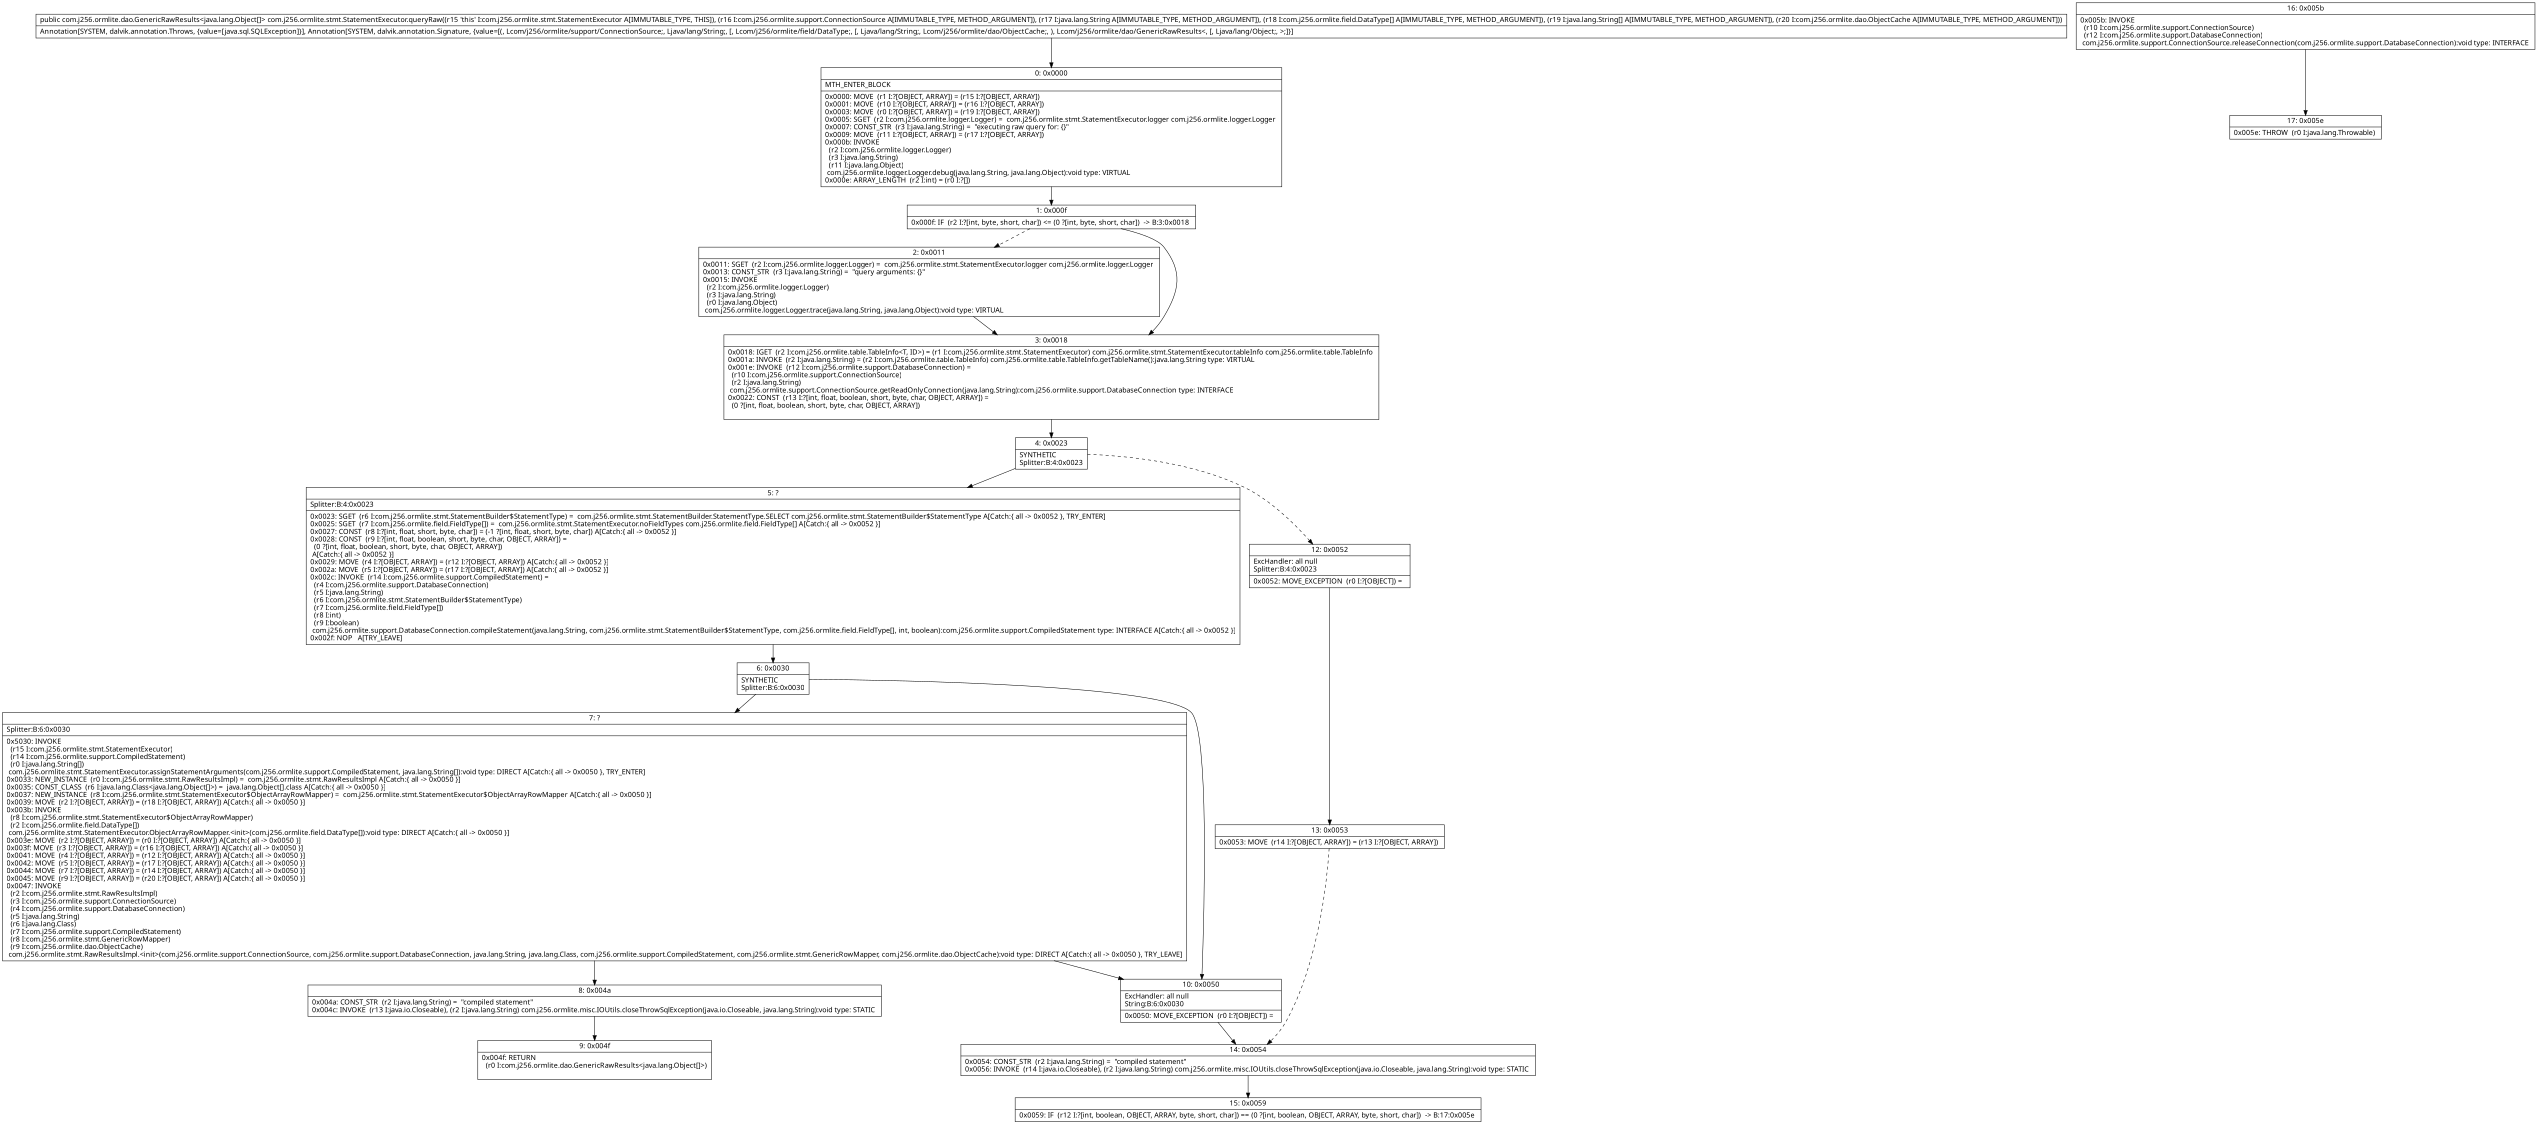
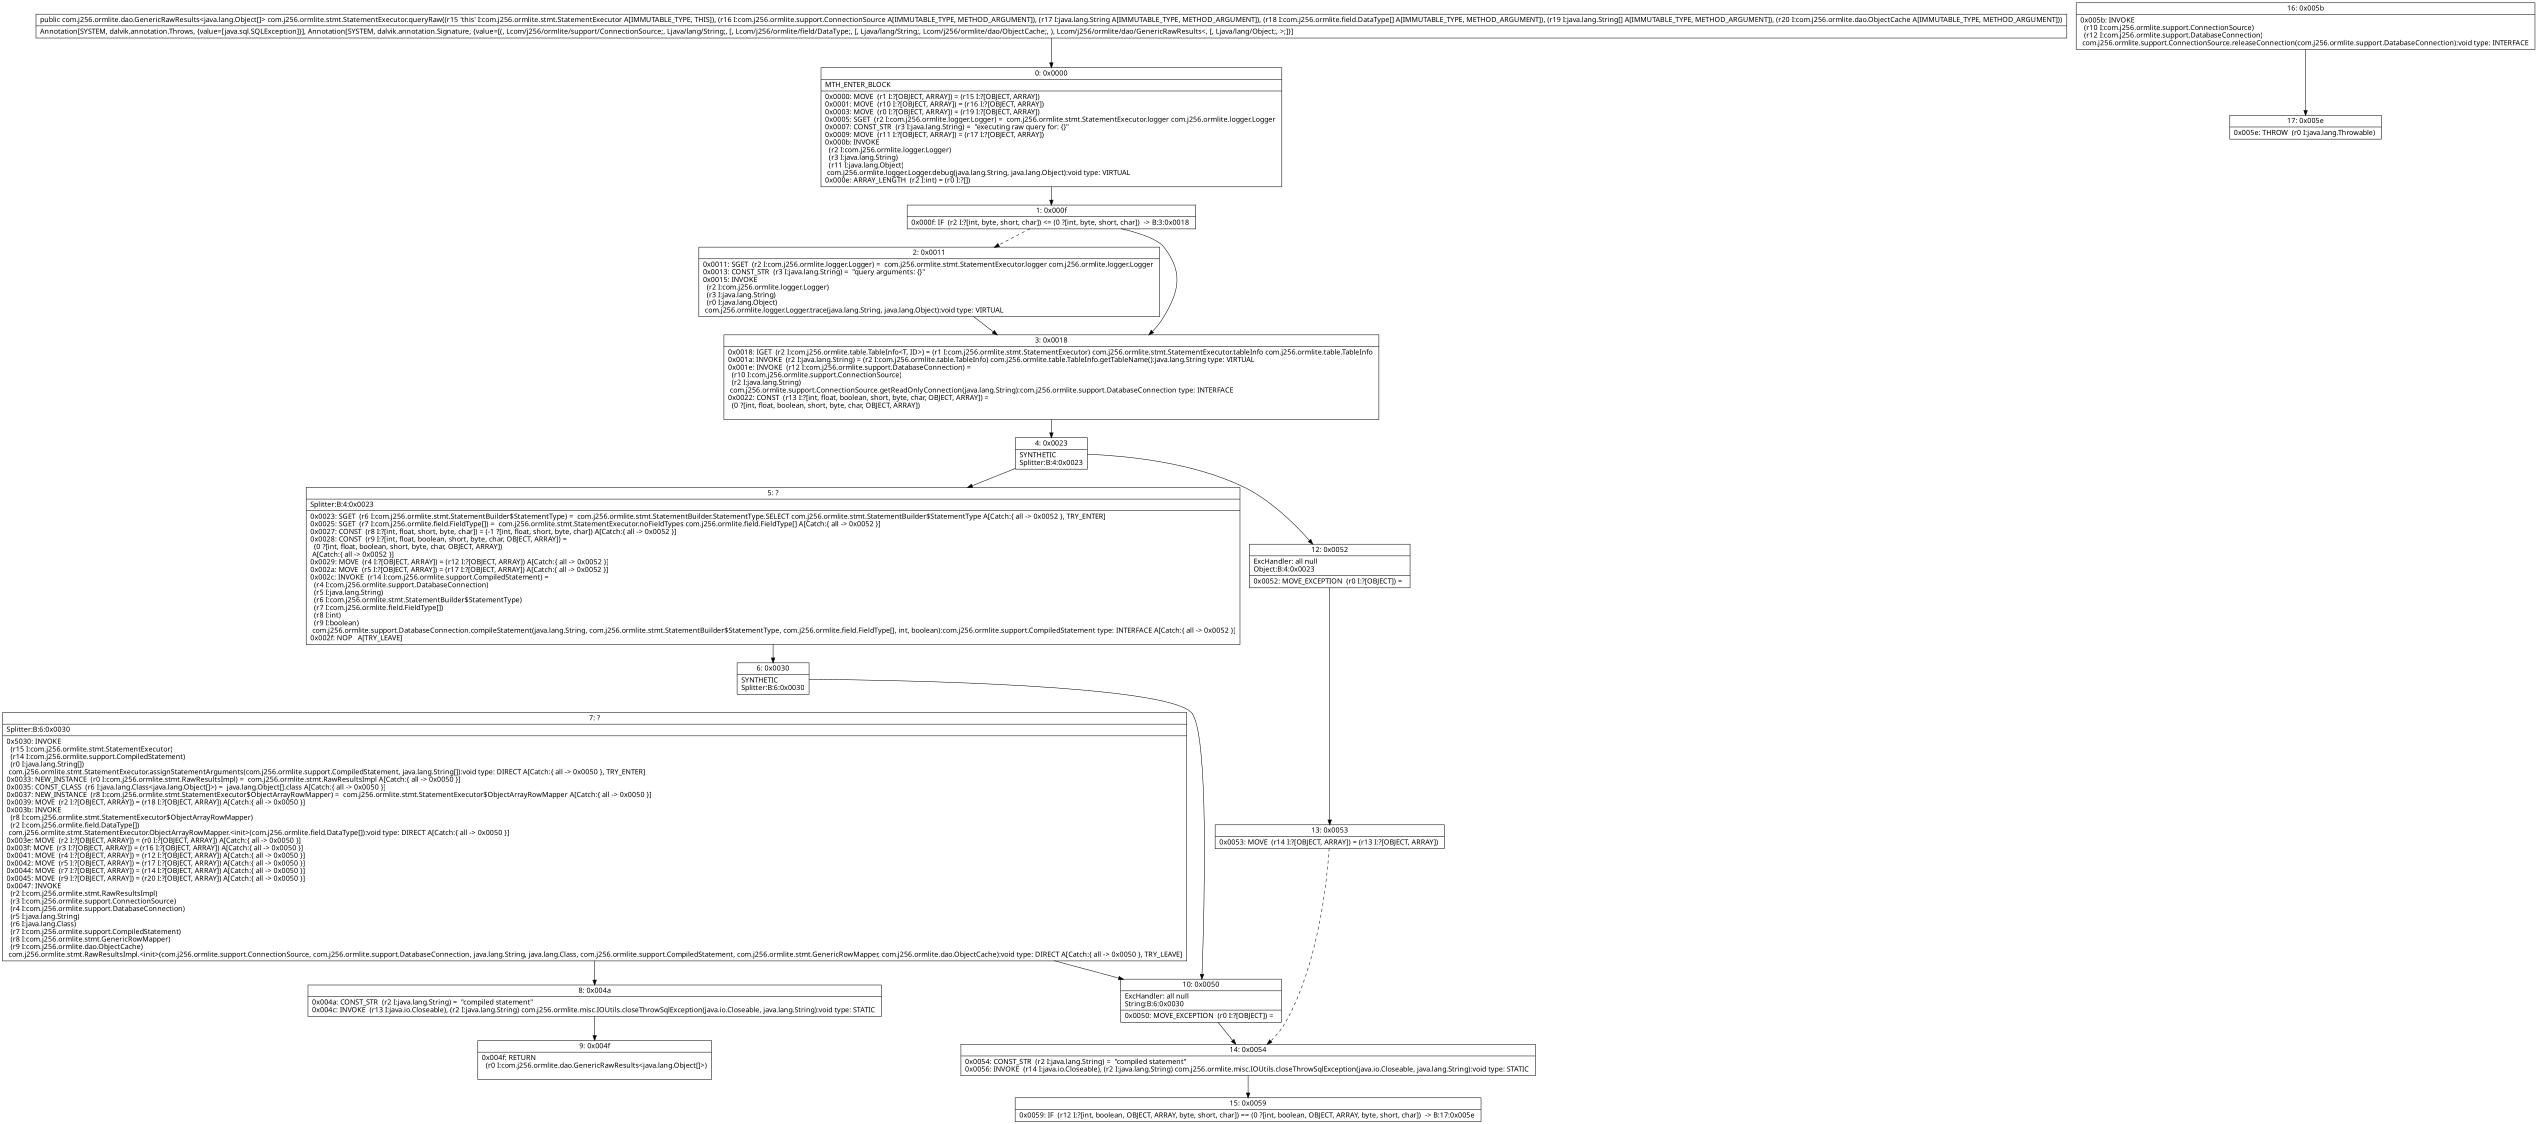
edge "4: 0x0023" -> "12: 0x0052": style dashed -> solid
node "12: 0x0052": text "Splitter:B:4:0x0023" -> "Object:B:4:0x0023"
edge "6: 0x0030" -> "7: ?": removed
